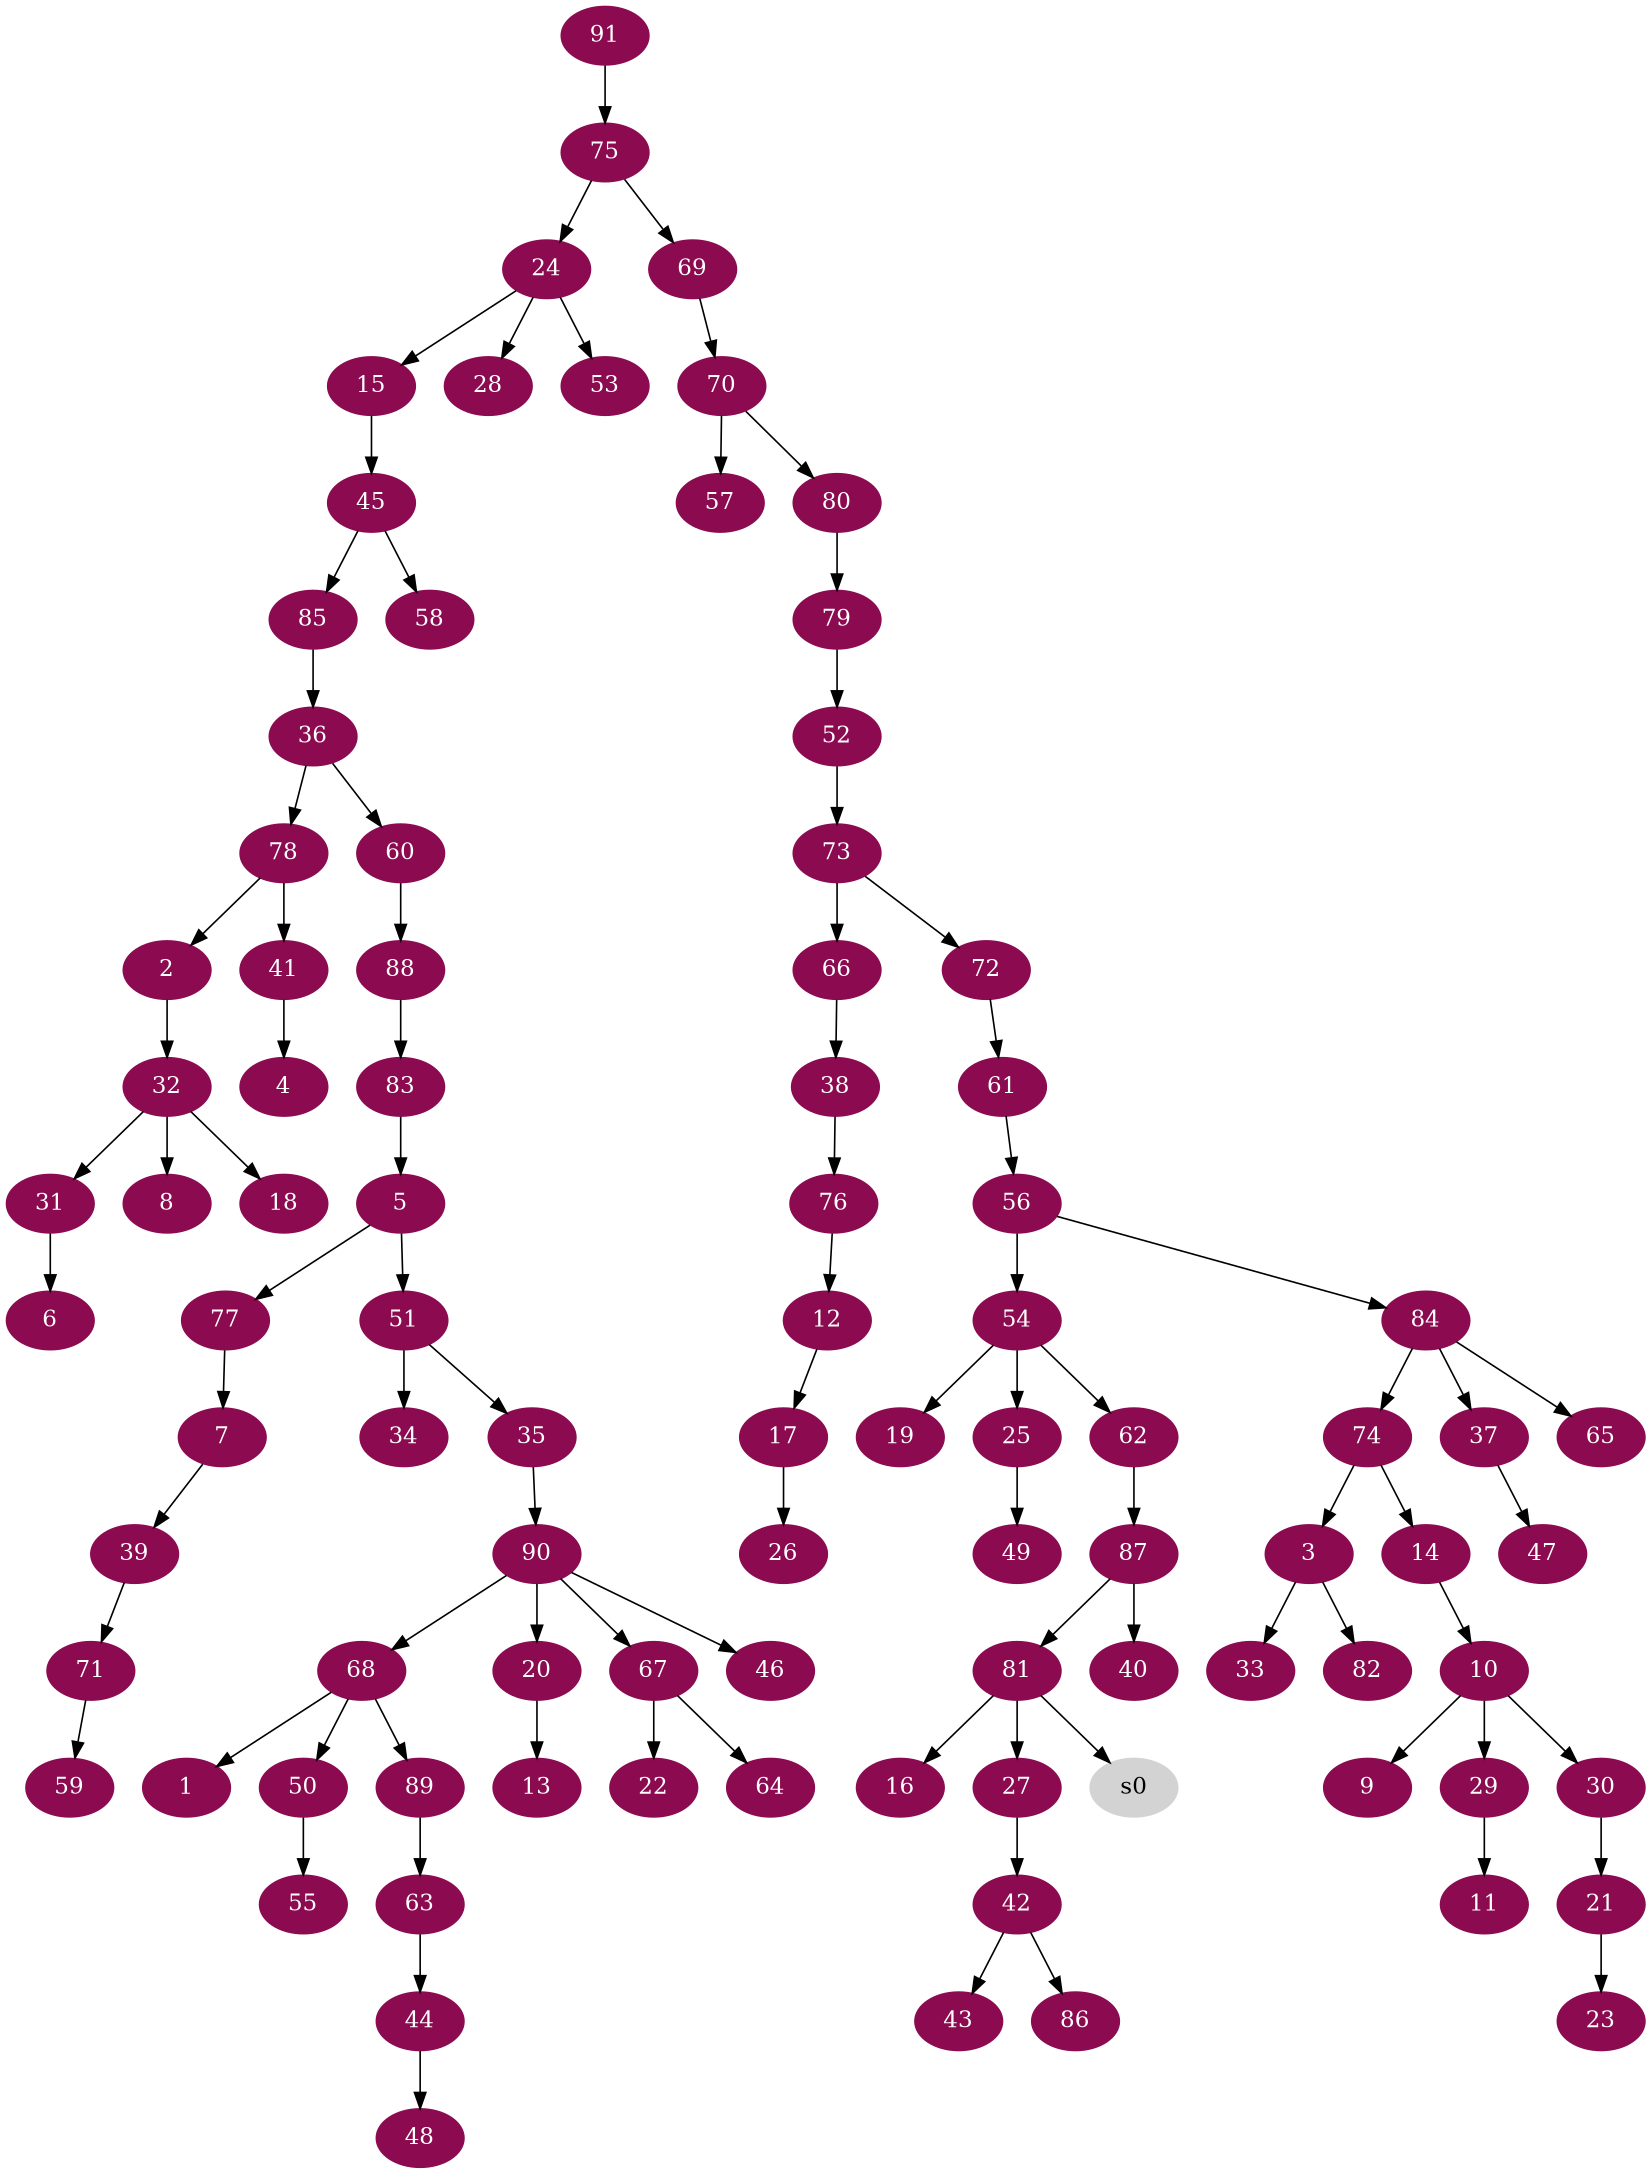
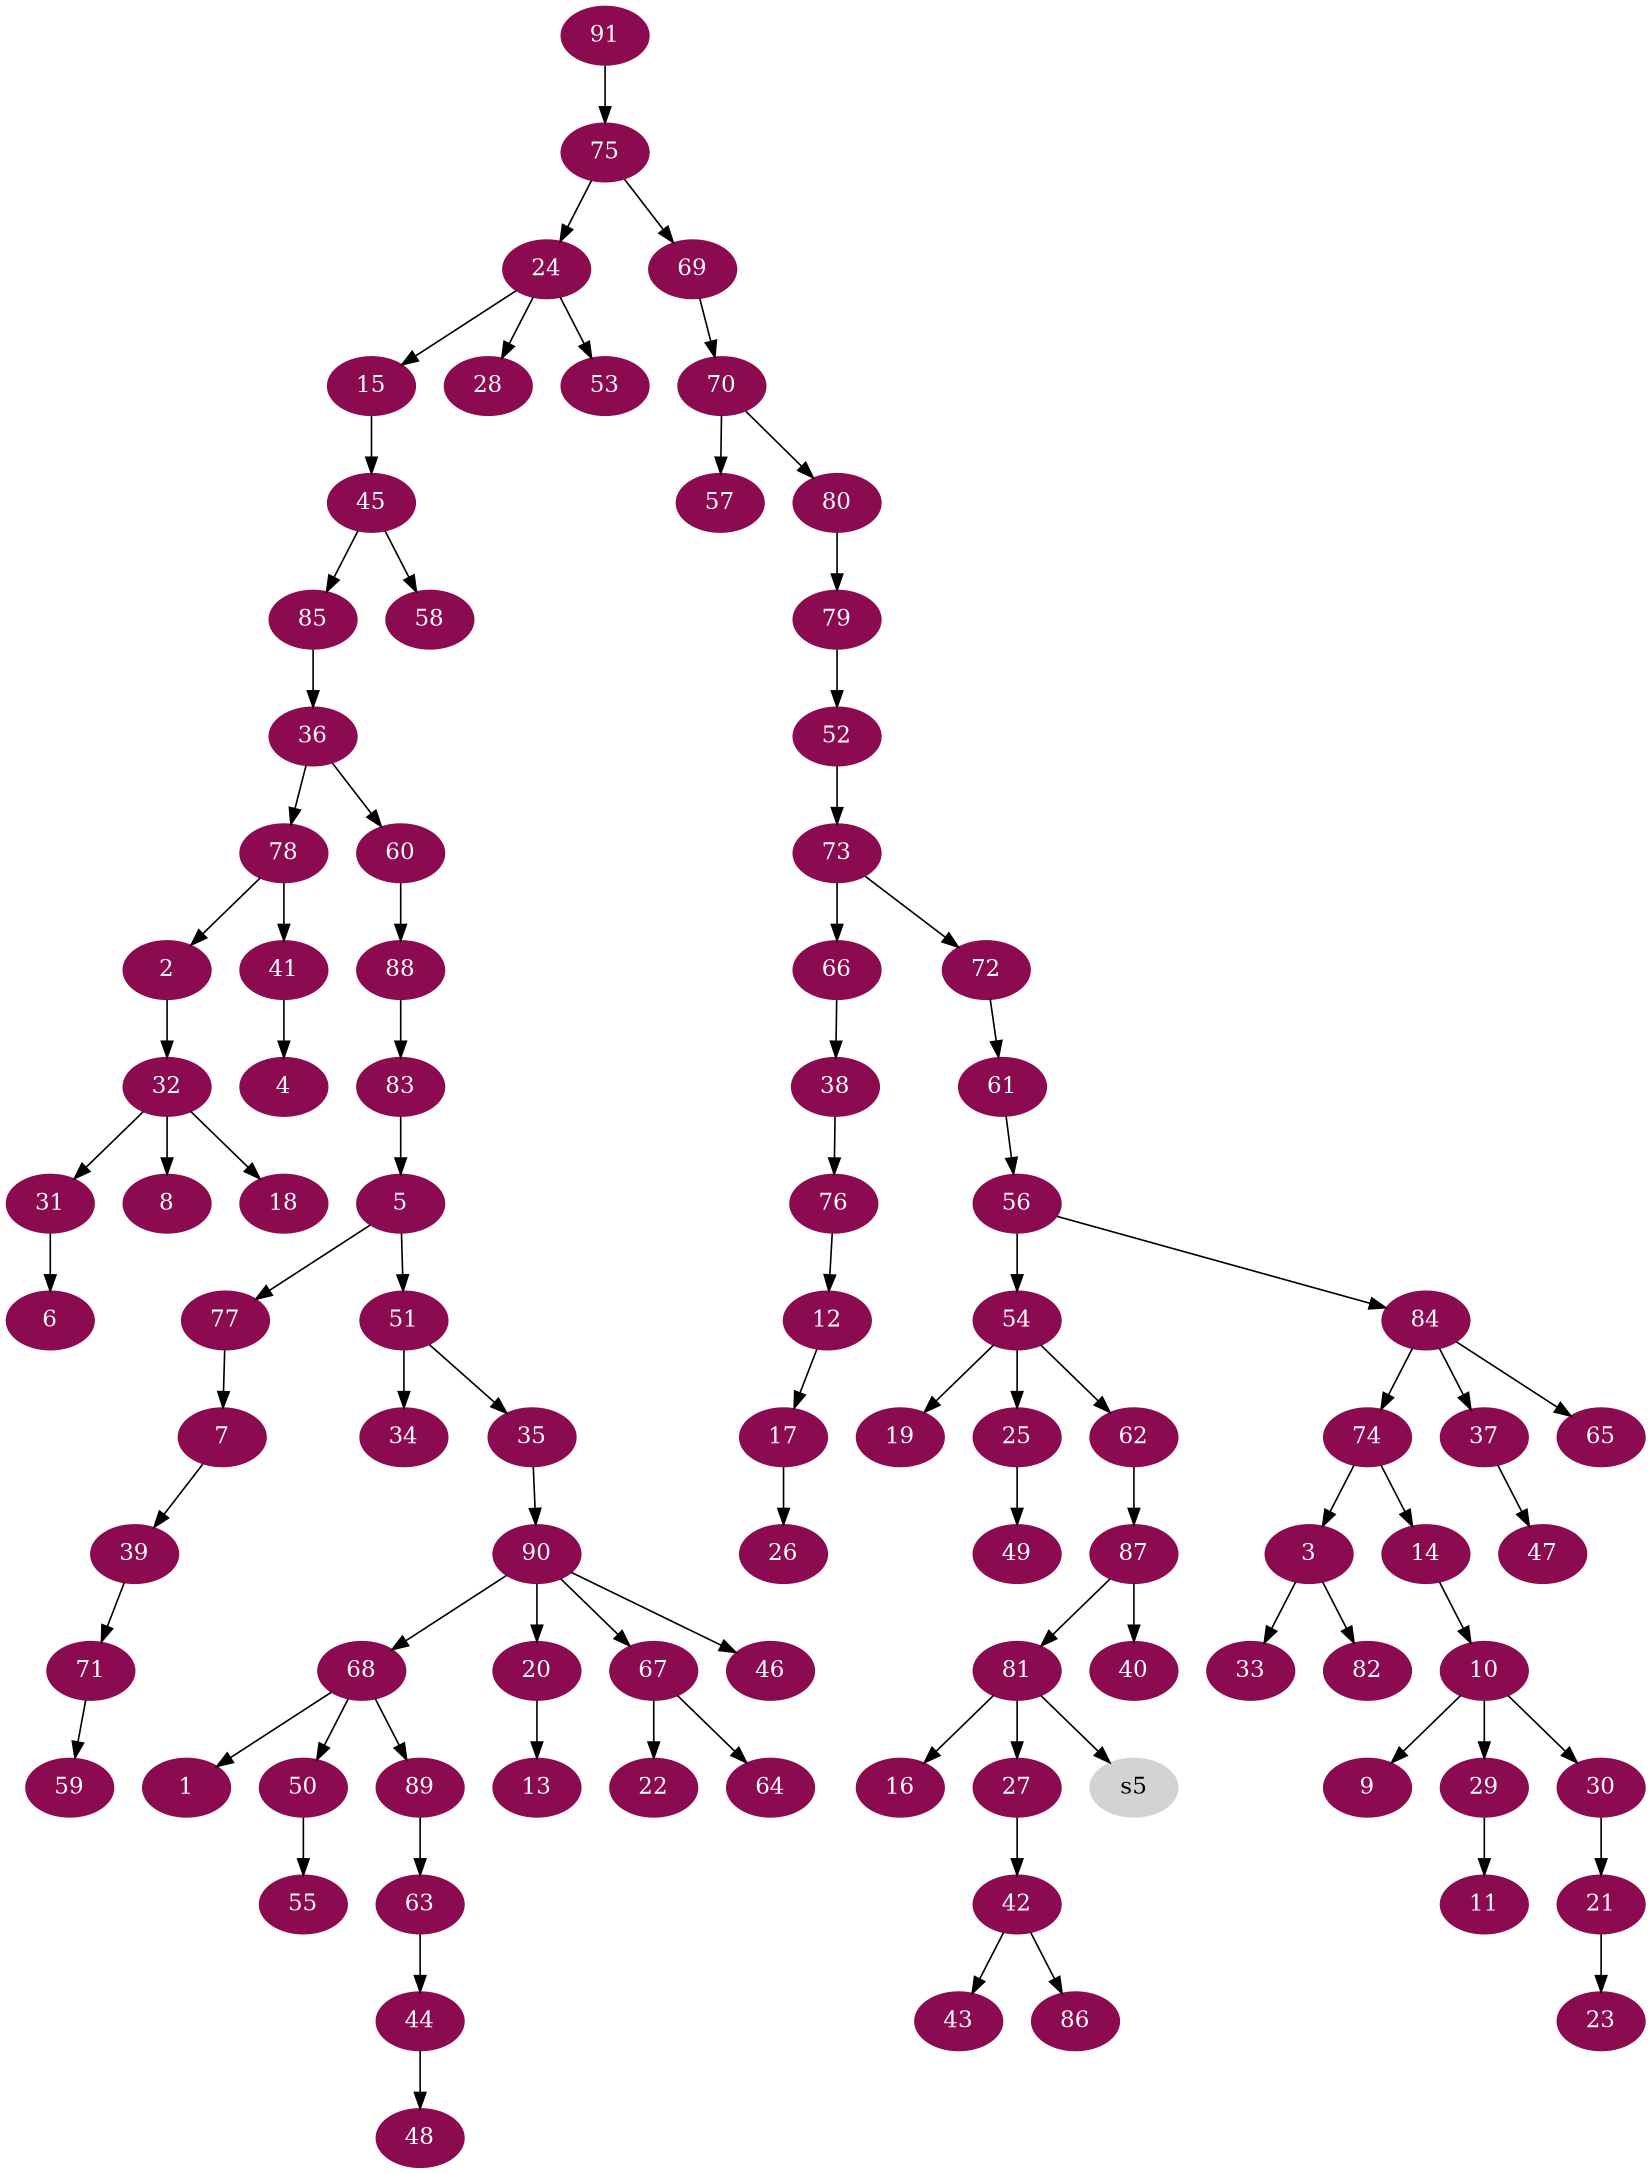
node "s0": label "s0" -> "s5"
